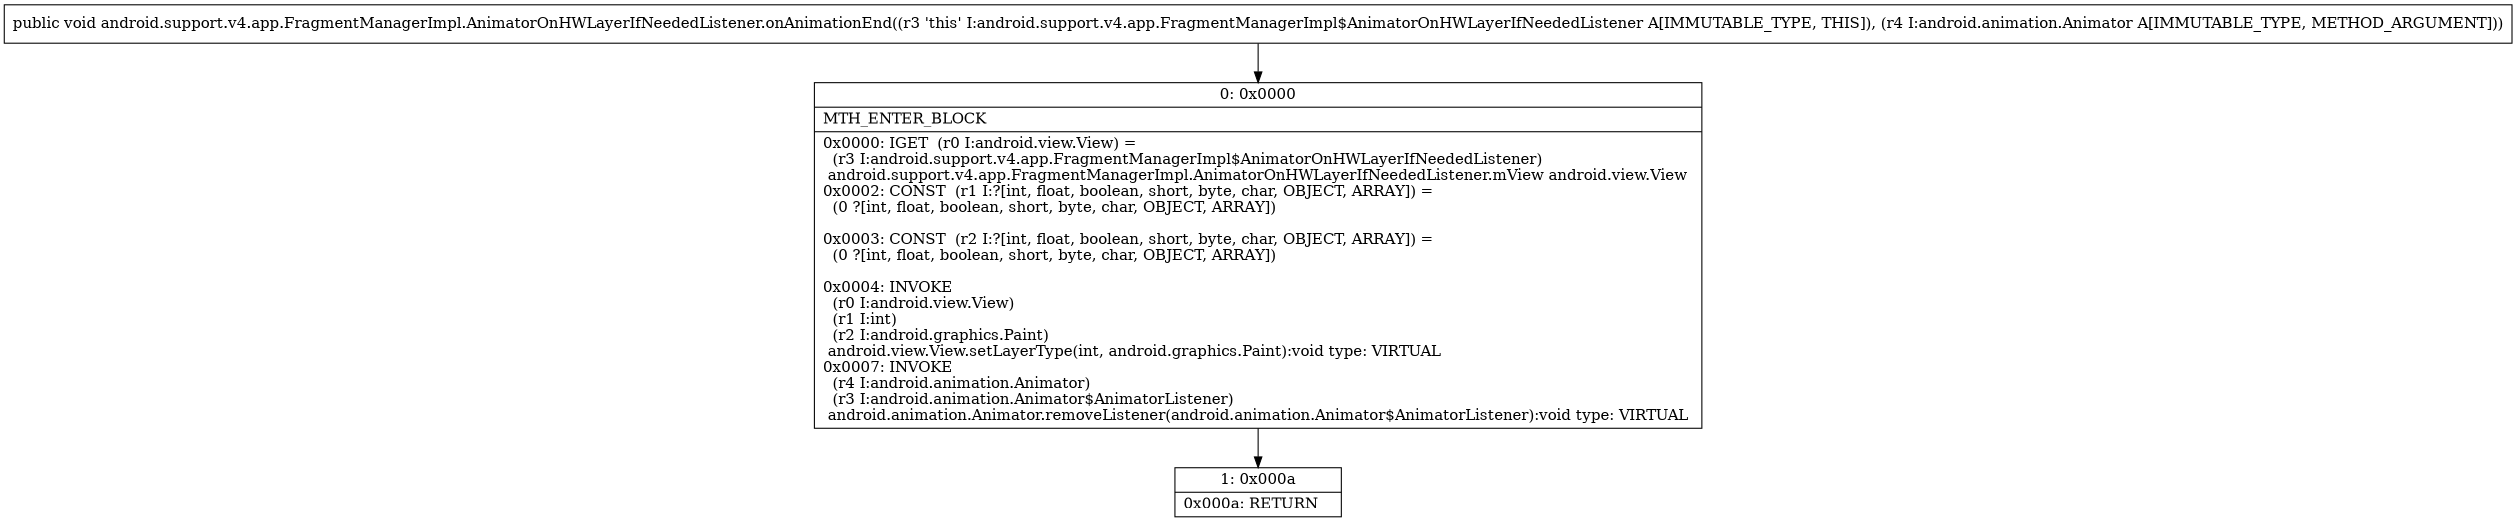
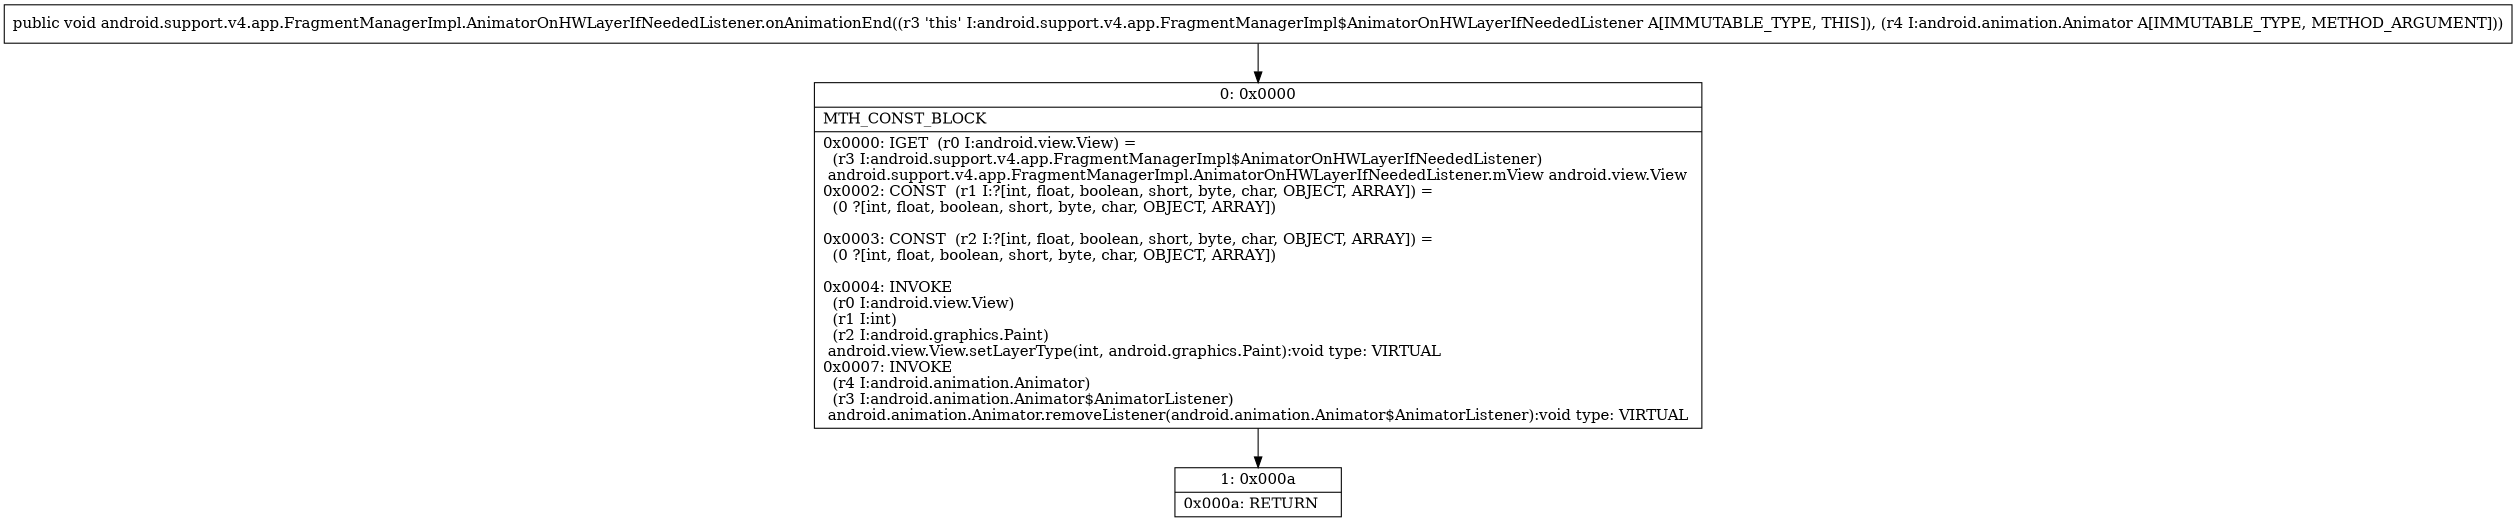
node "0: 0x0000": text "MTH_ENTER_BLOCK" -> "MTH_CONST_BLOCK"
